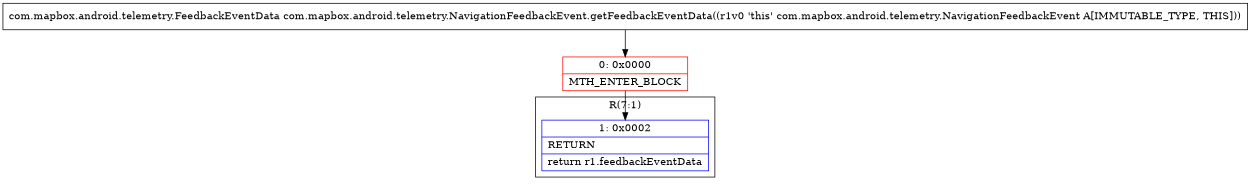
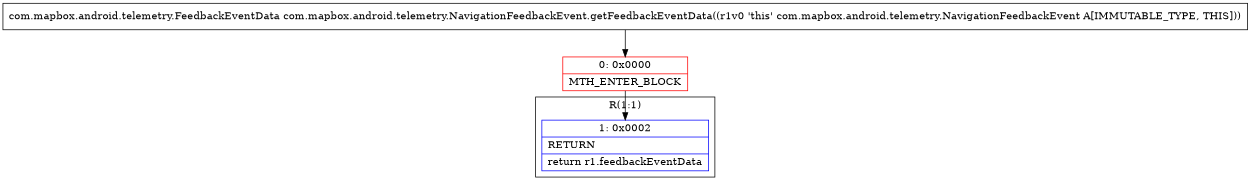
cluster "R(7:1)": label "R(7:1)" -> "R(1:1)"
